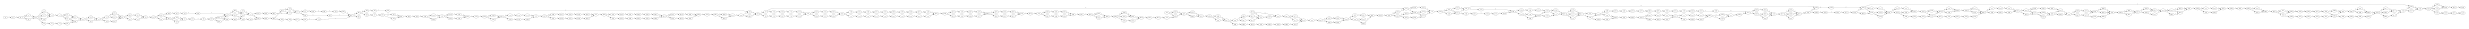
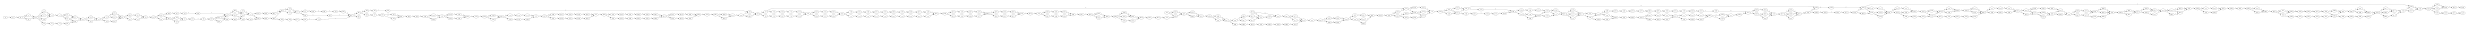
edge "S65" -> "S70": now "S65" -> "S67"
